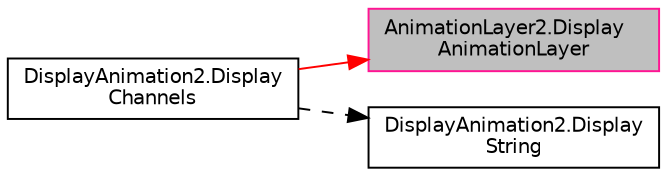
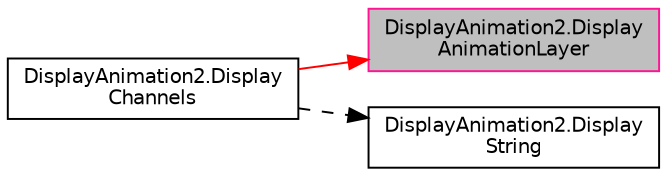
node "AnimationLayer2.Display AnimationLayer": label "AnimationLayer2.Display AnimationLayer" -> "DisplayAnimation2.Display AnimationLayer"
